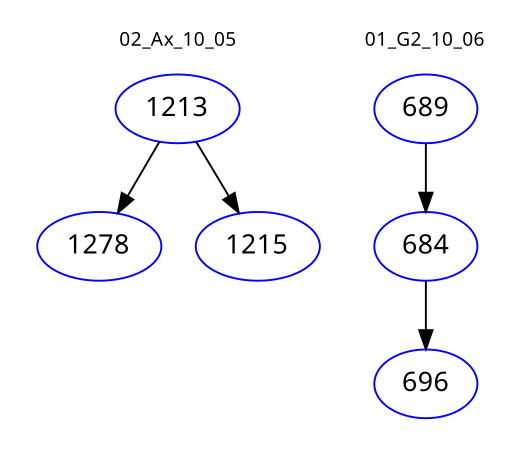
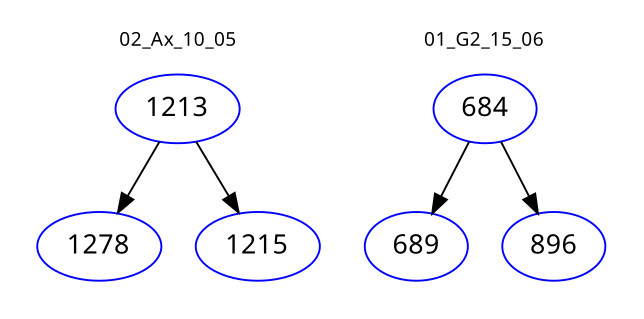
cluster "01_G2_10_06": label "01_G2_10_06" -> "01_G2_15_06"
edge "689" -> "684": reversed
node "696": label "696" -> "896"
